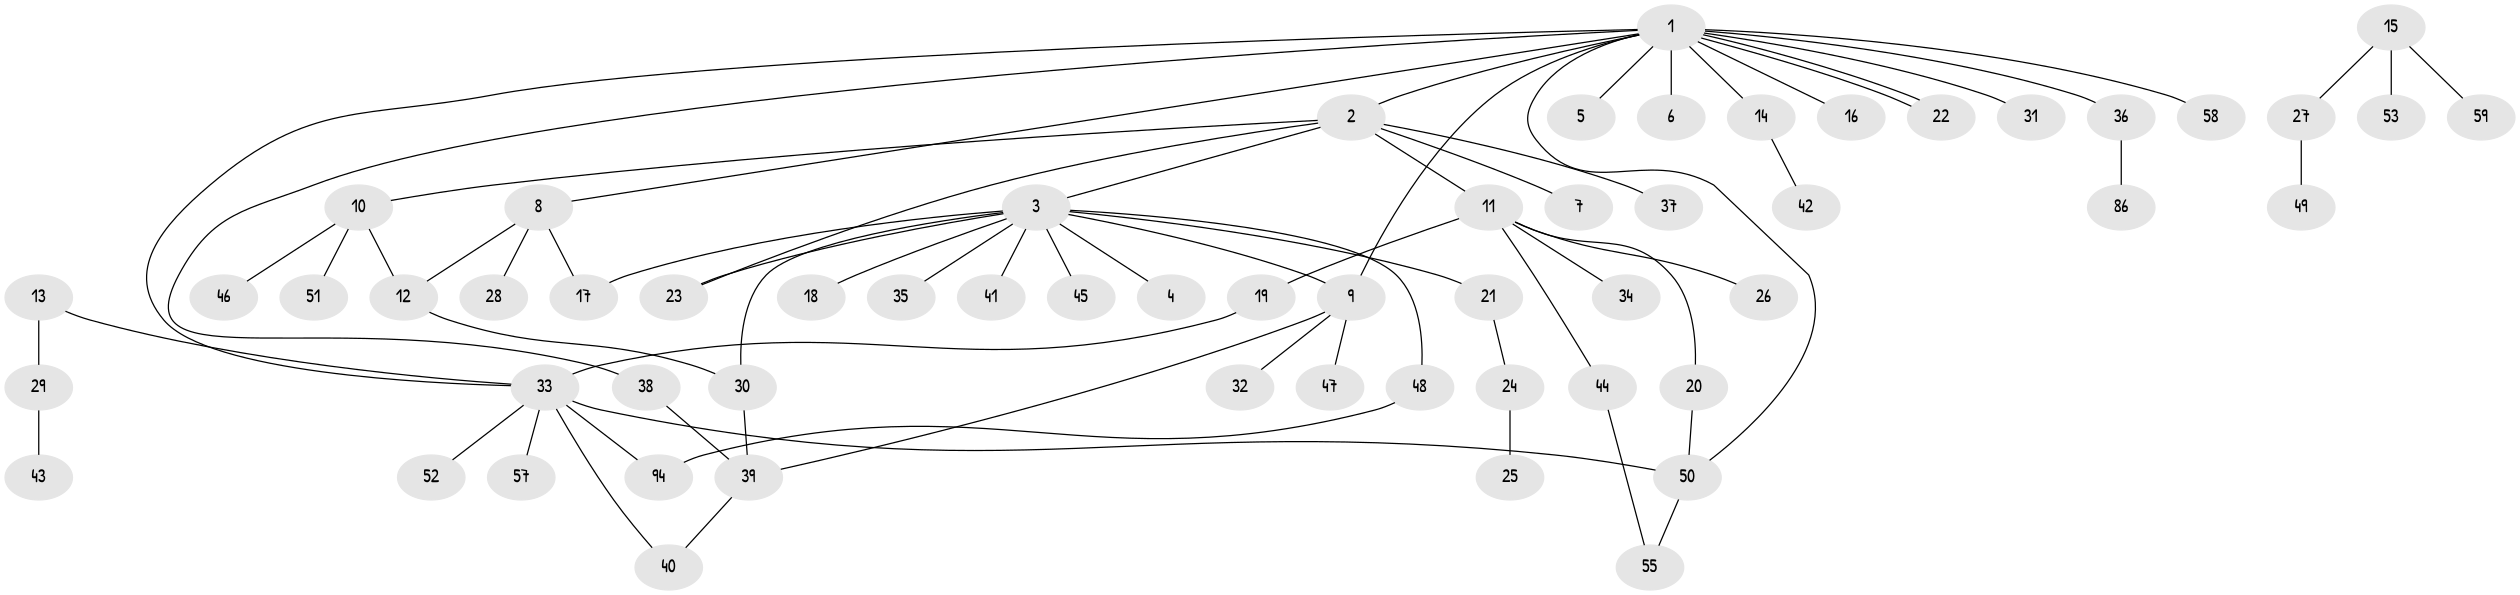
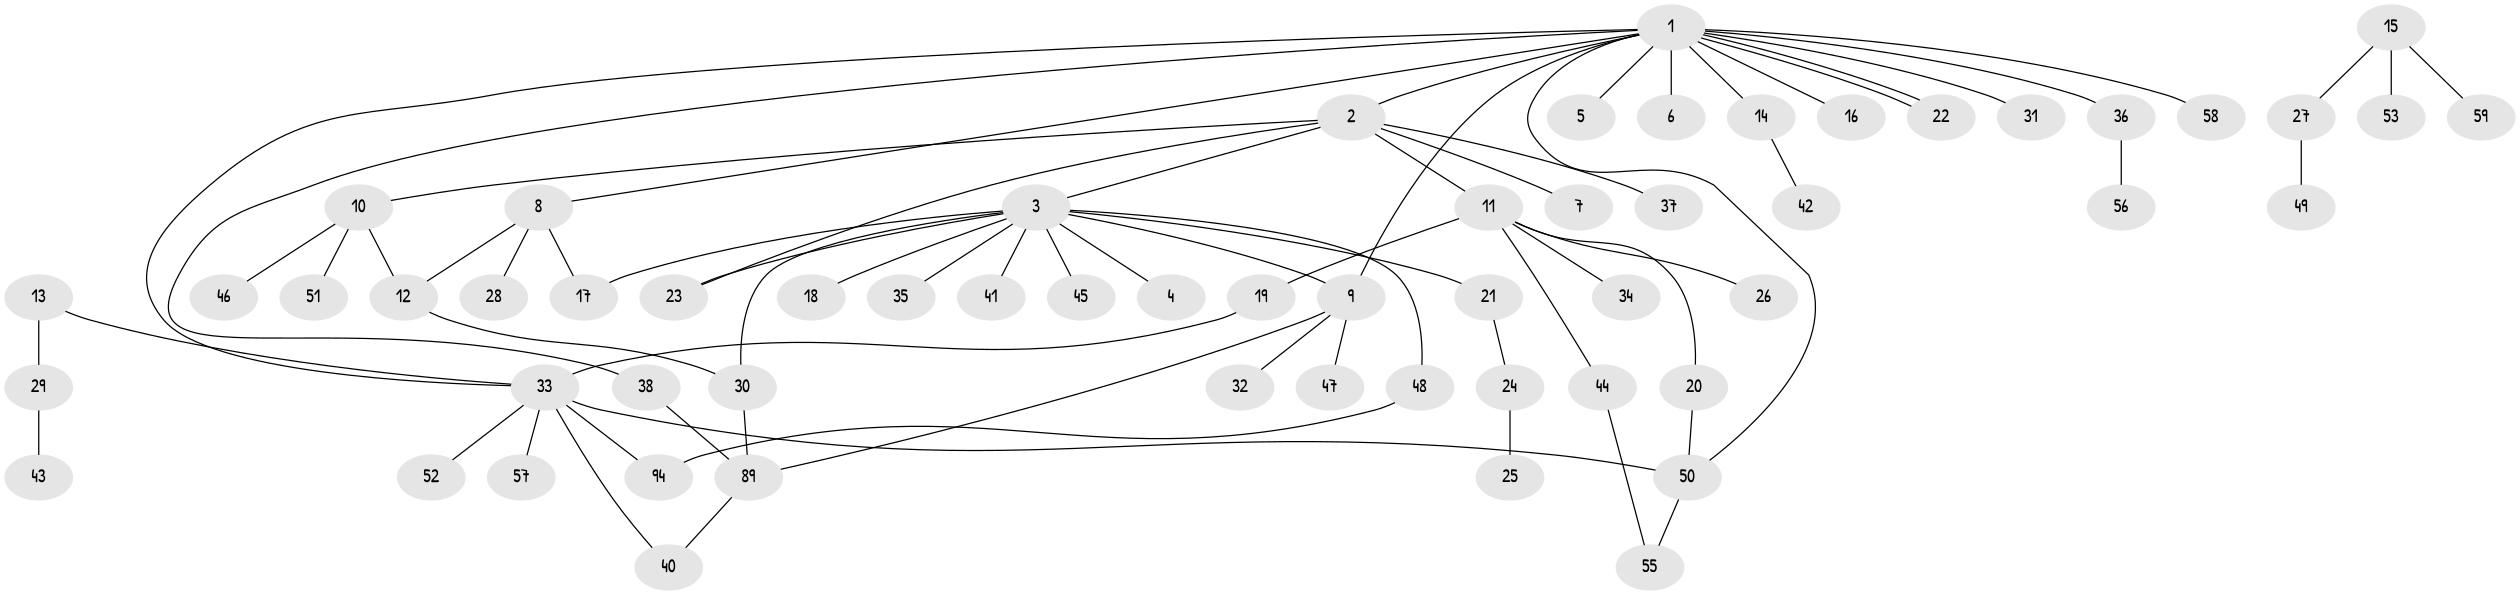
node "86": label "86" -> "56"
node "39": label "39" -> "89"
